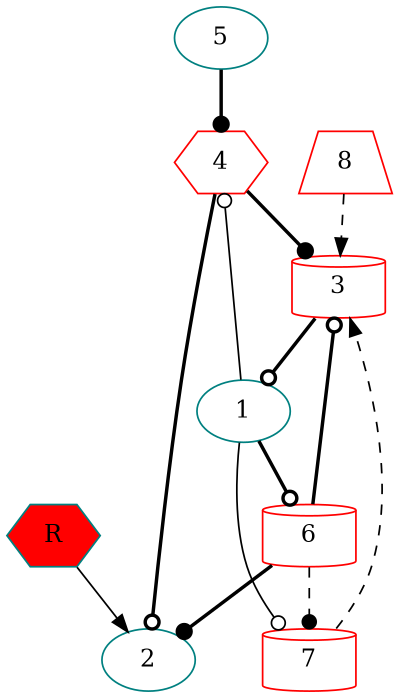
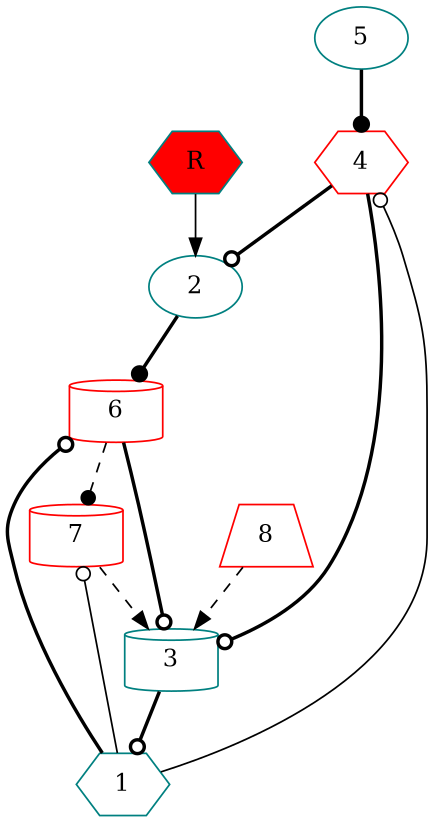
edge "4" -> "3": arrowhead dot -> odot
node "3": color red -> teal
node "1": shape ellipse -> hexagon
edge "6" -> "2": reversed
